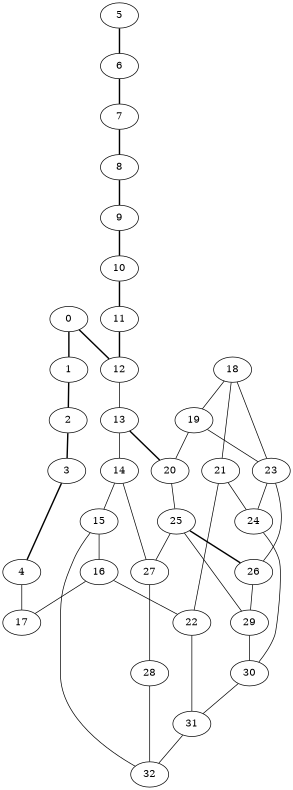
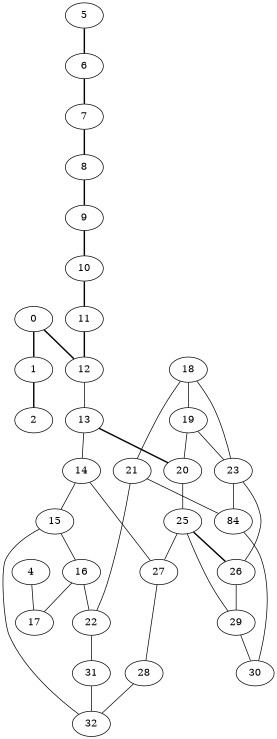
node "3": removed
node "24": label "24" -> "84"
edge "30" -- "31": removed
